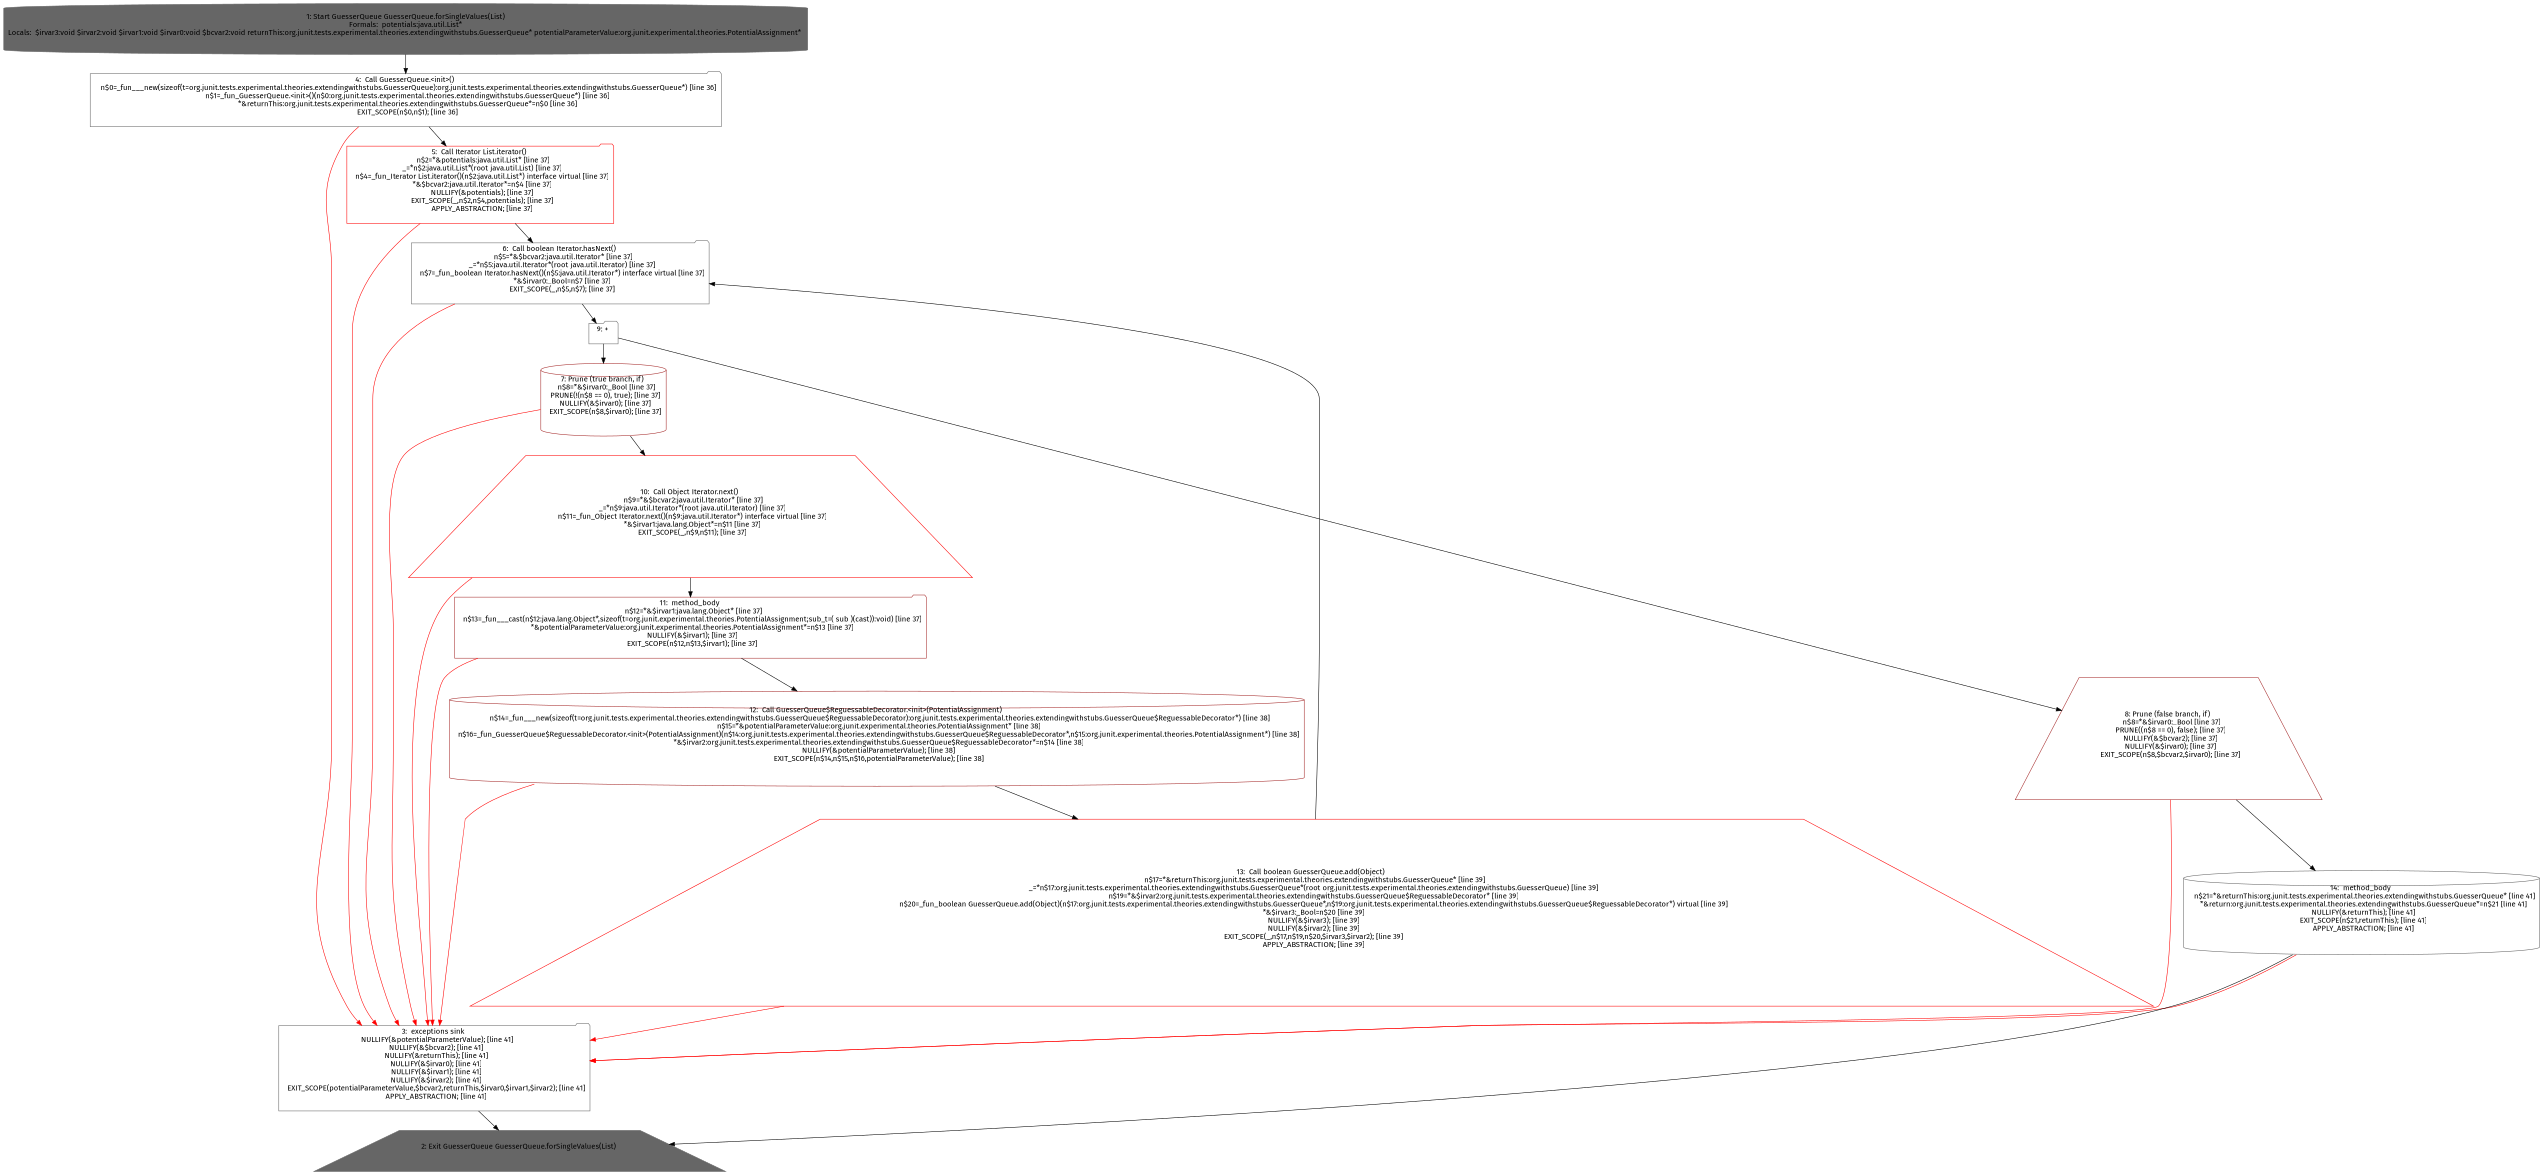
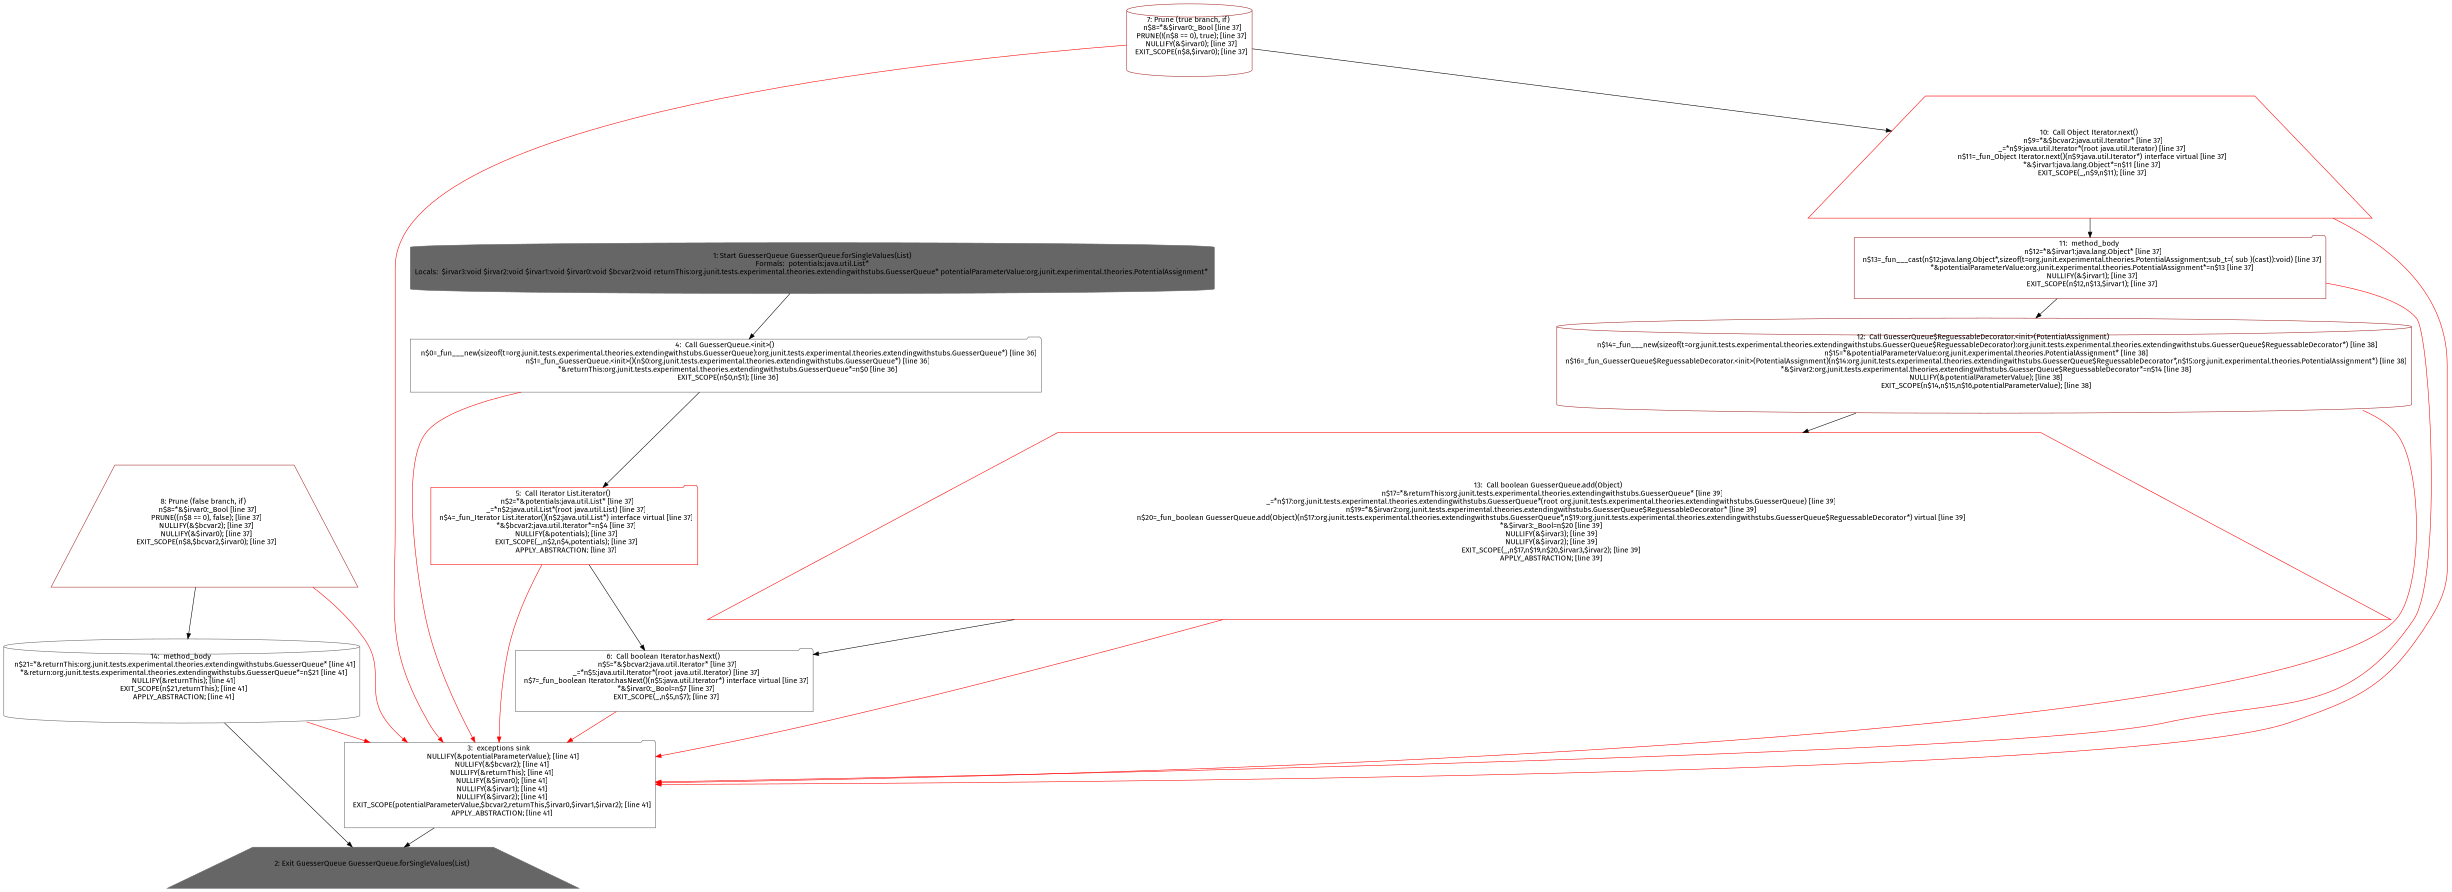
node "9: +": removed
